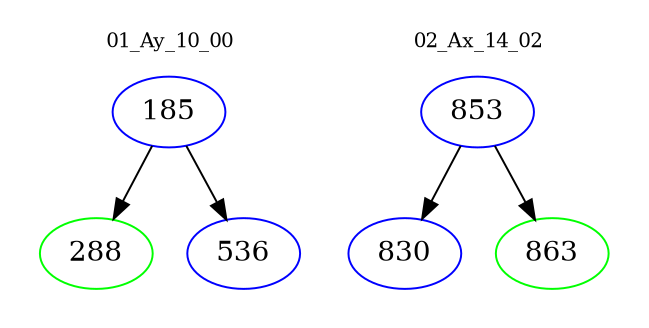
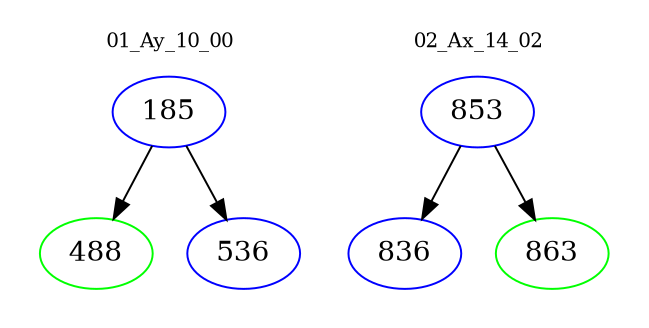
node "288": label "288" -> "488"
node "830": label "830" -> "836"
